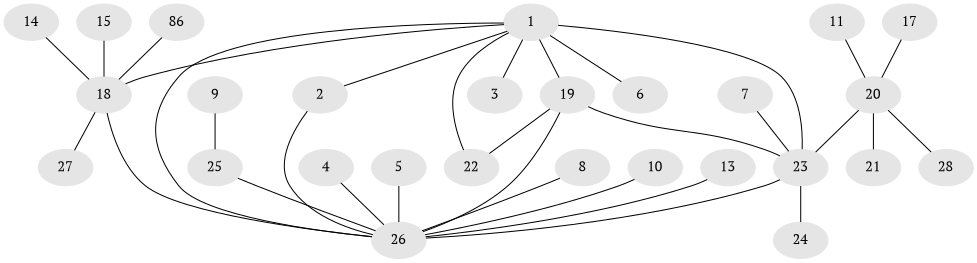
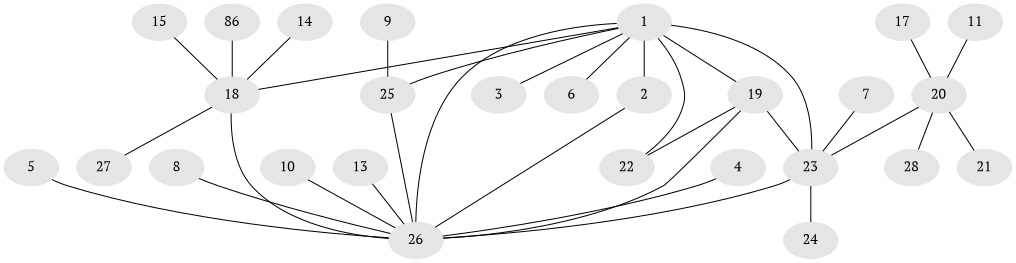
edge "1" -- "25": added
